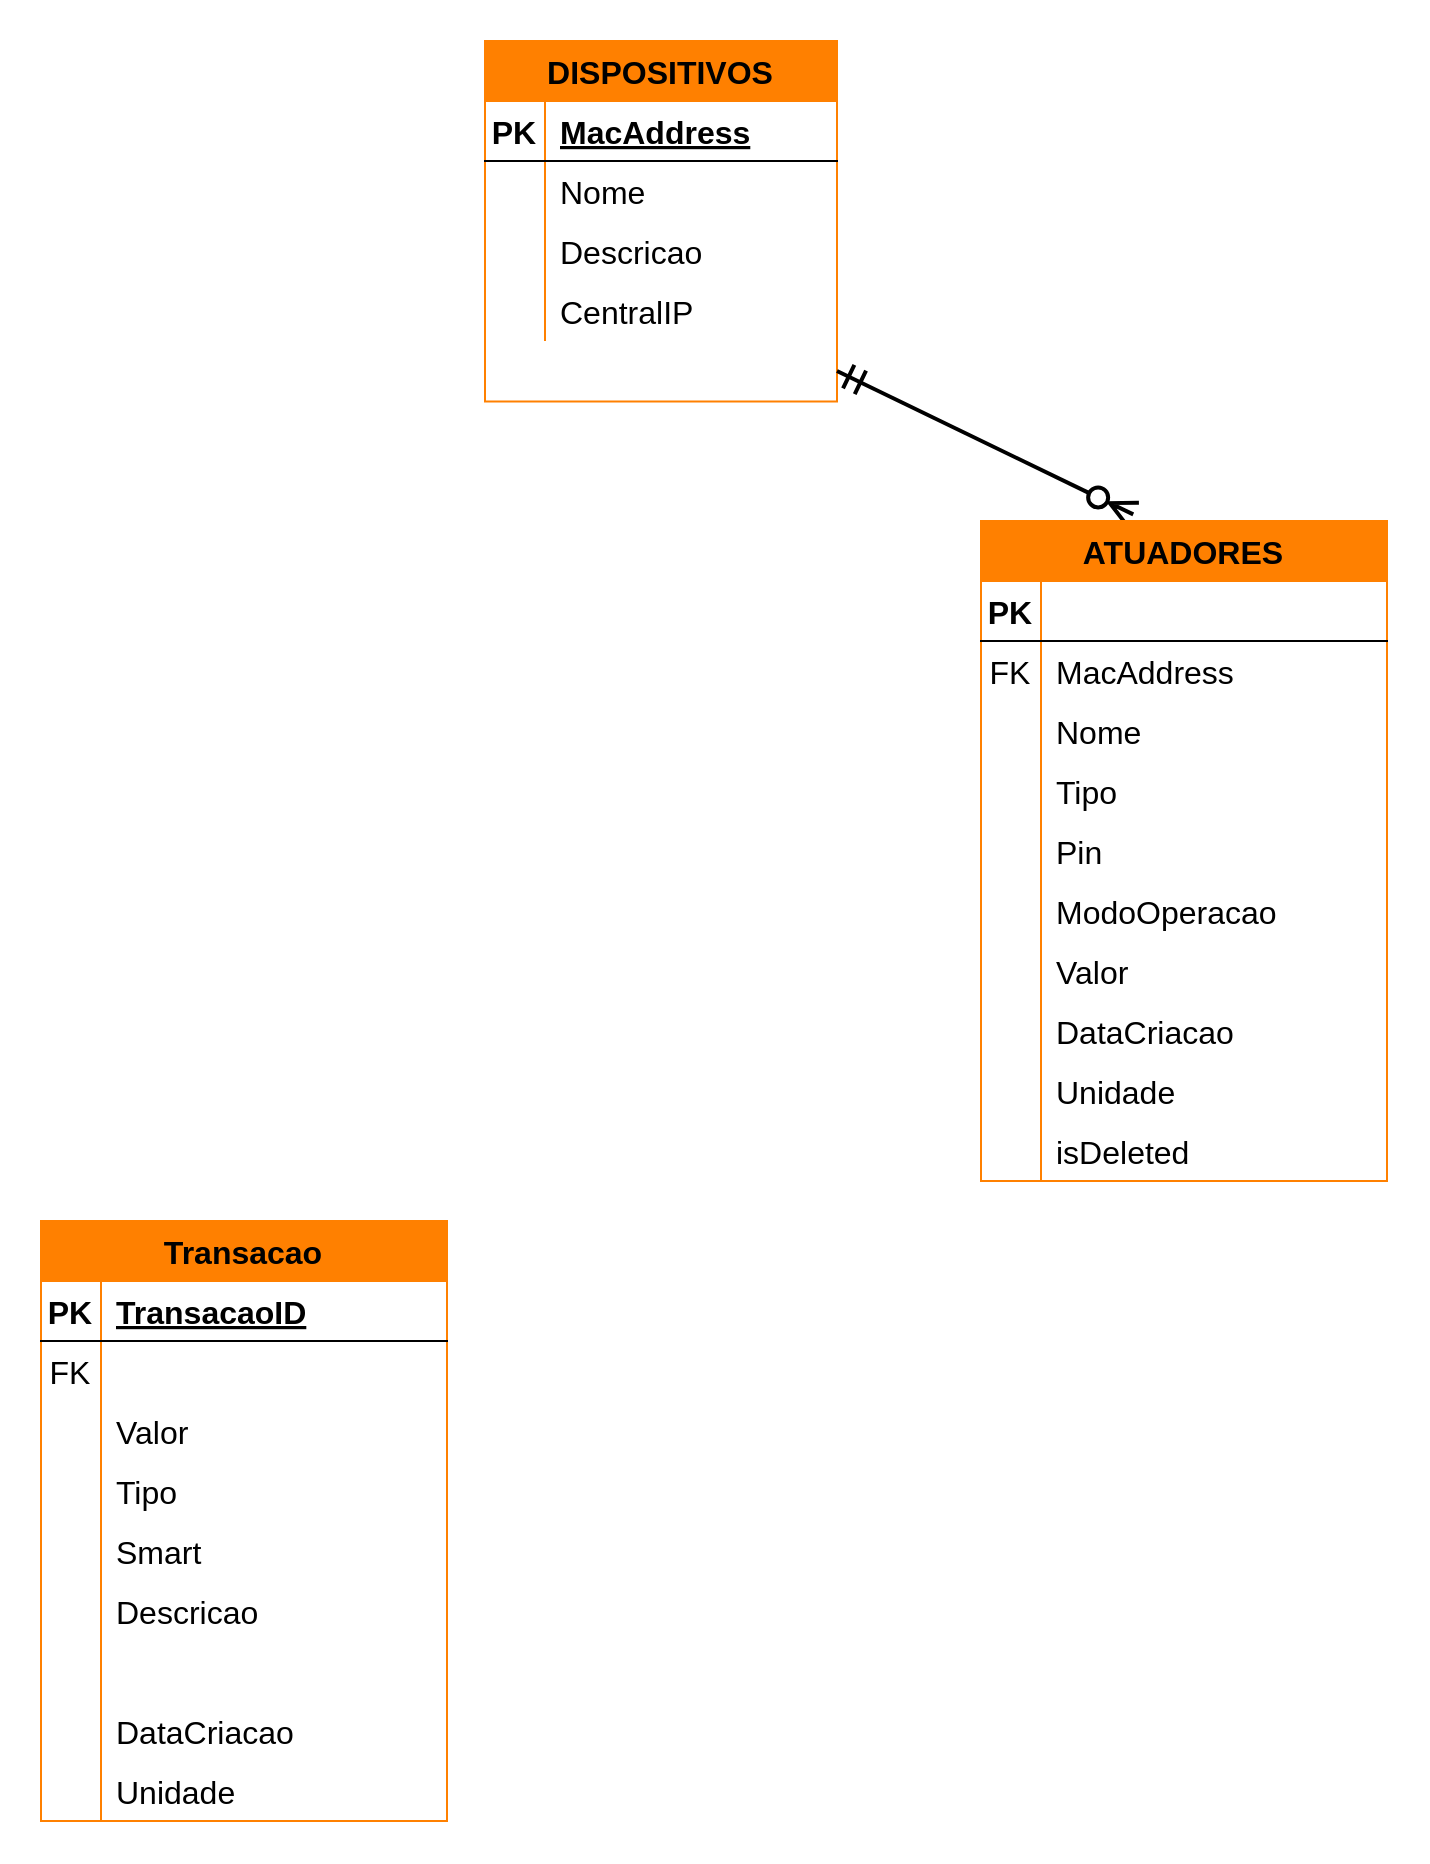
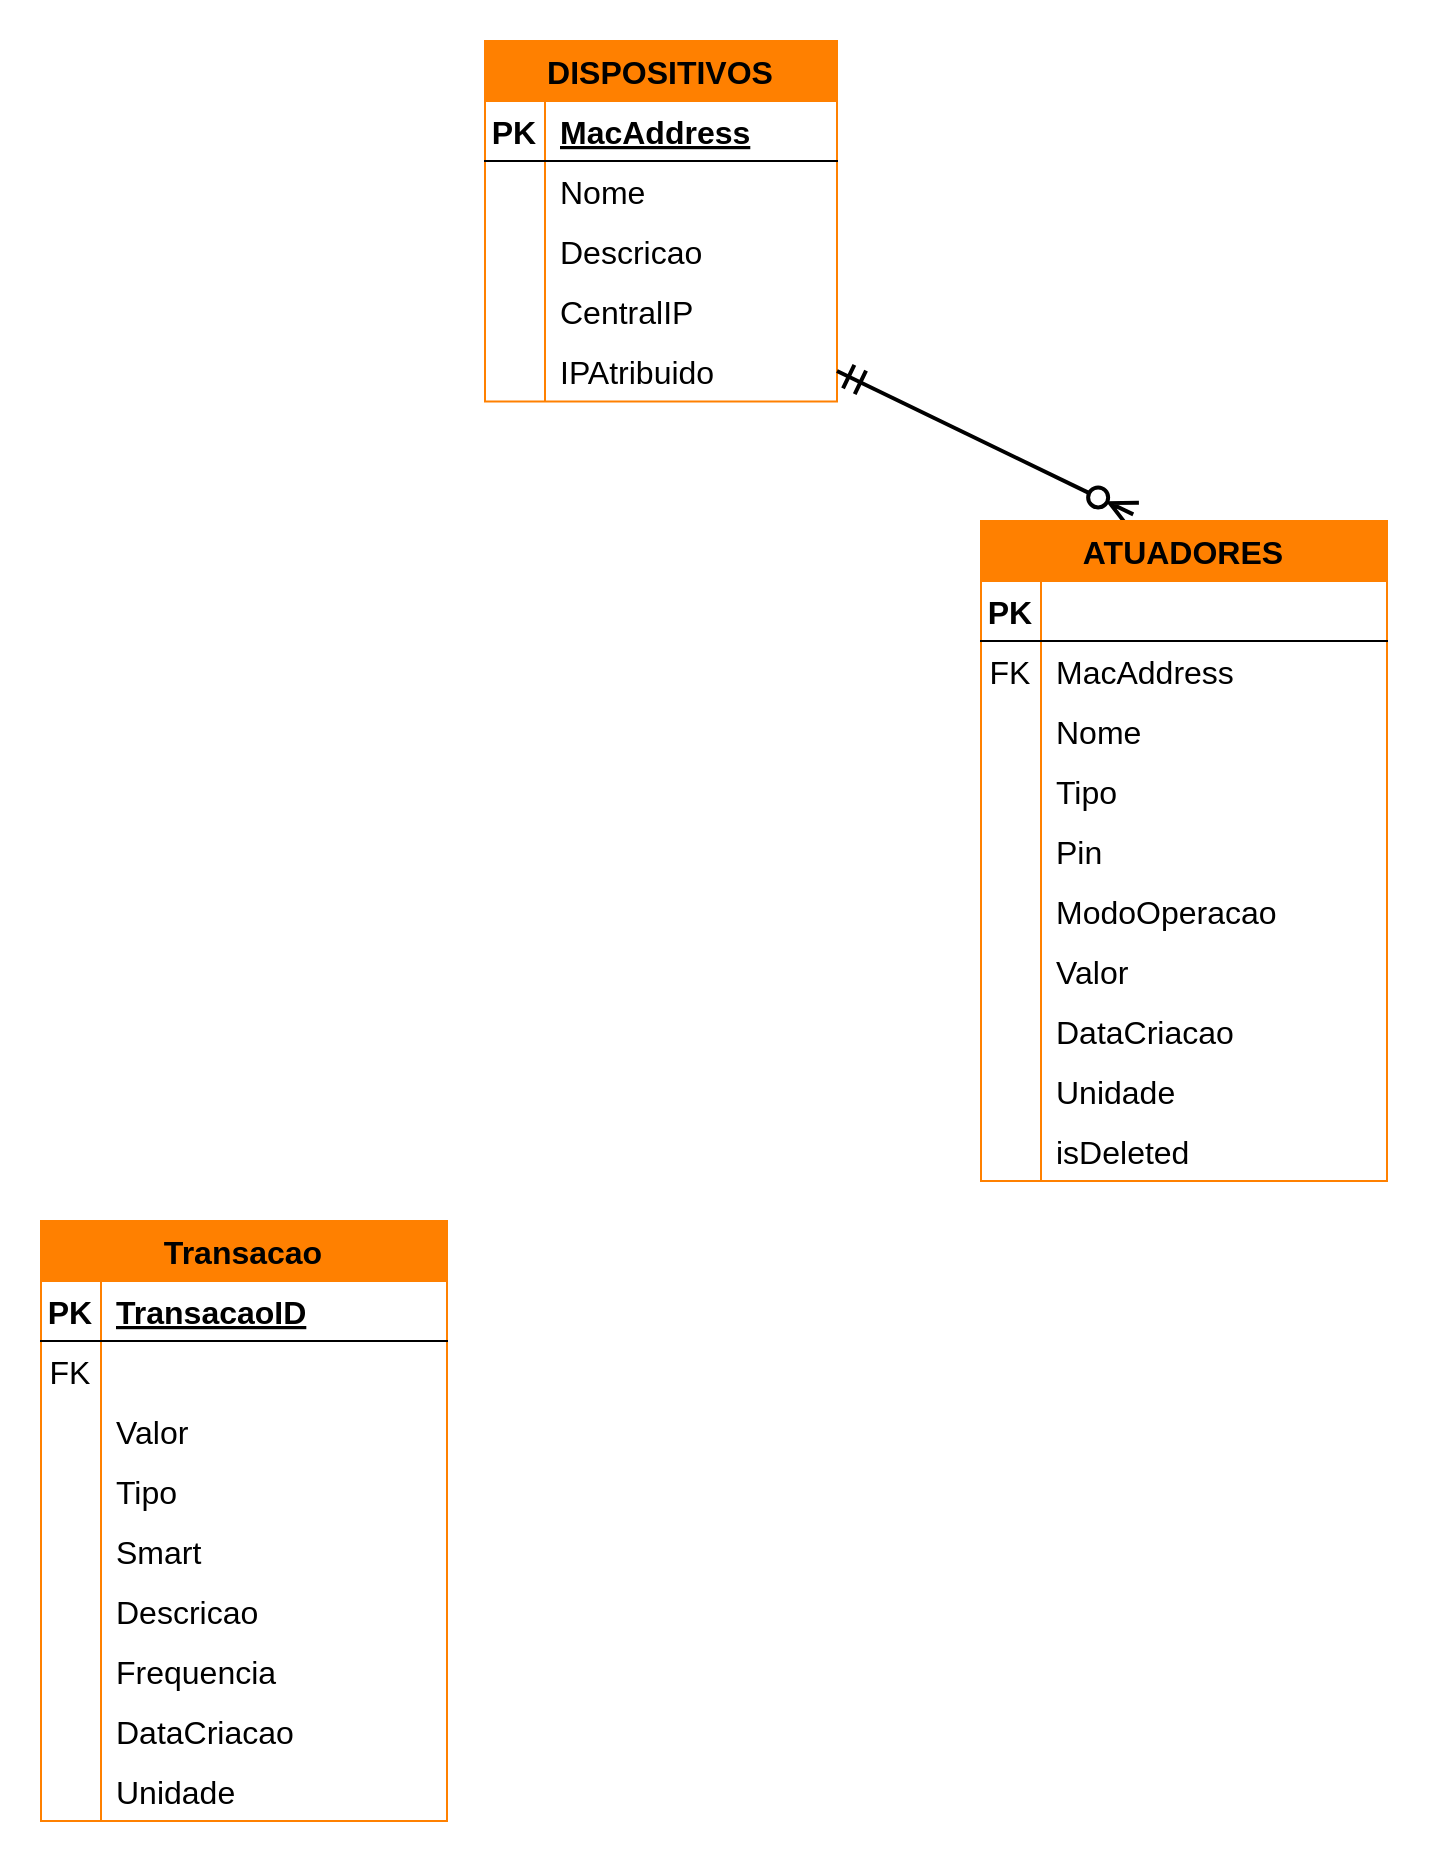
node "IPAtribuido": added
node "Frequencia": added
